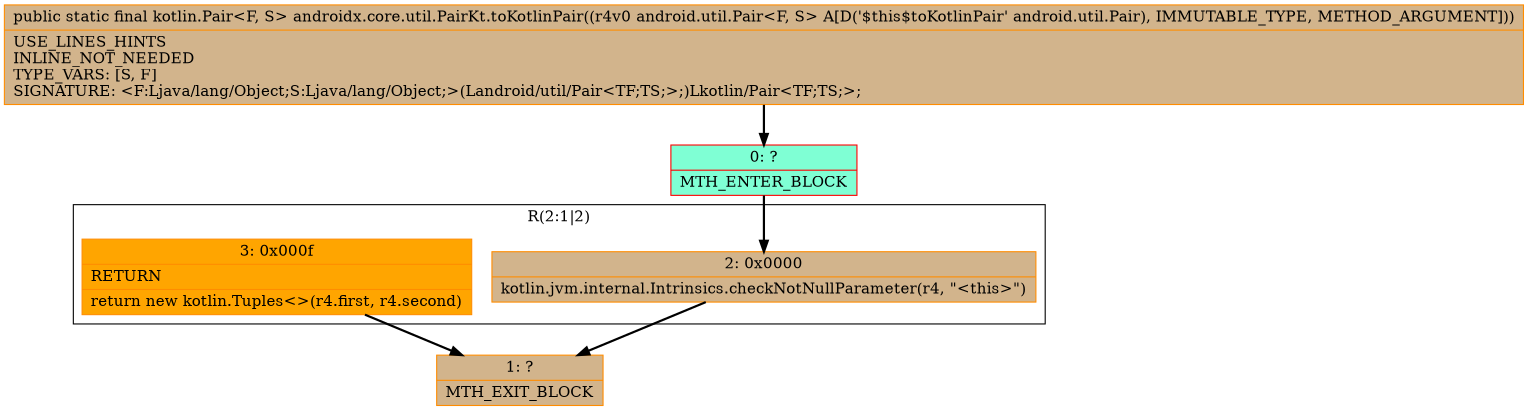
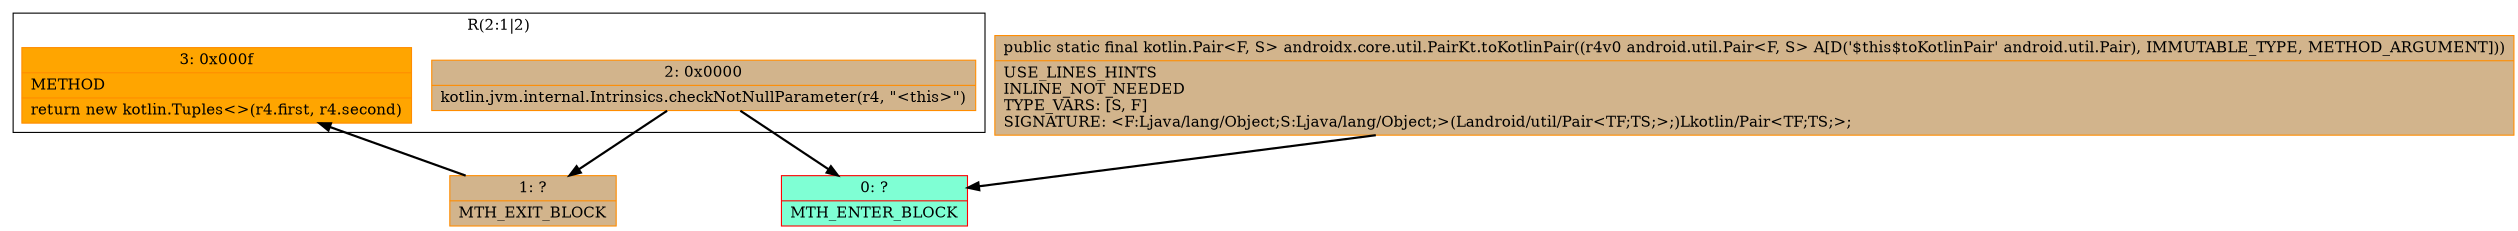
edge "0: ?" -> "2: 0x0000": reversed
node "3: 0x000f": text "RETURN" -> "METHOD"
edge "3: 0x000f" -> "1: ?": reversed
